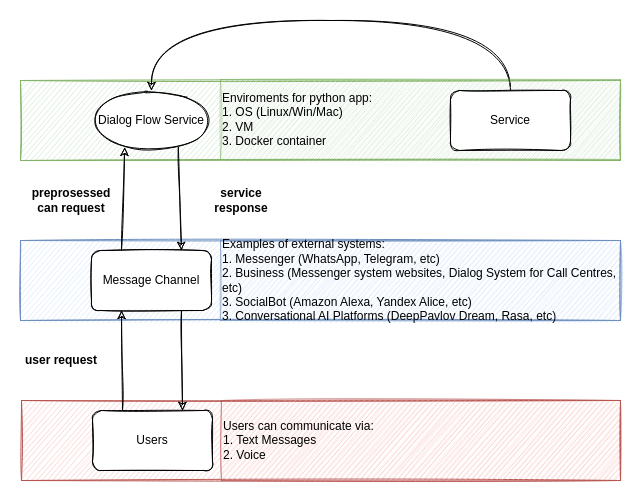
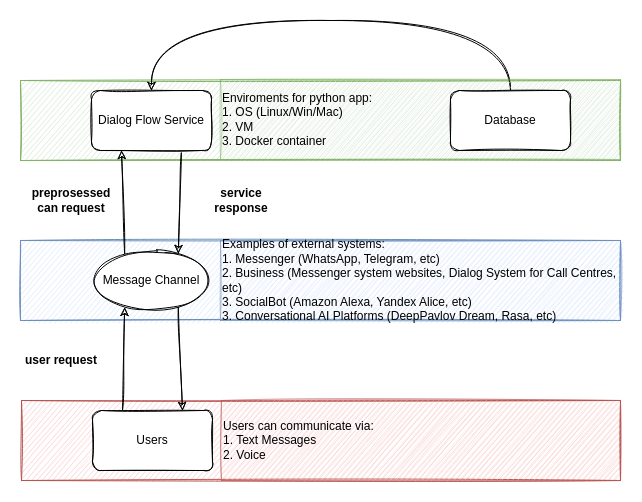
node "Dialog Flow Service": shape ellipse -> rounded rectangle
node "Service": label "Service" -> "Database"
node "Message Channel": shape rounded rectangle -> ellipse
